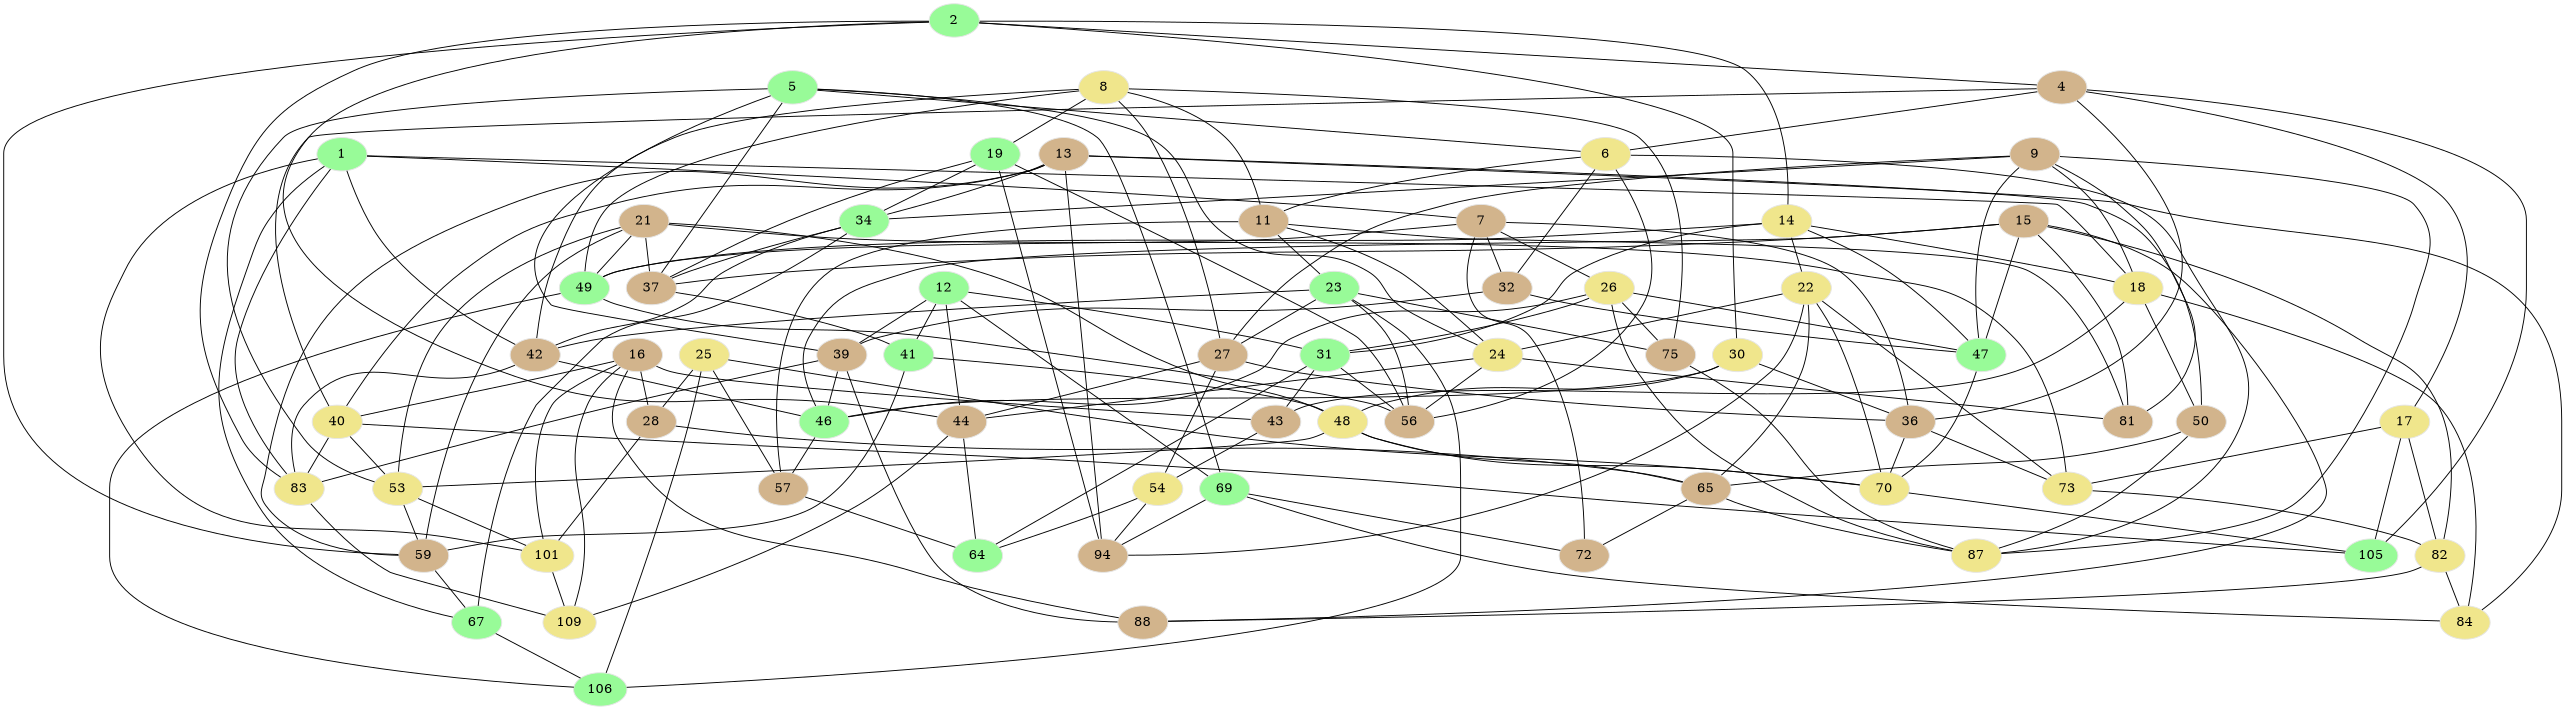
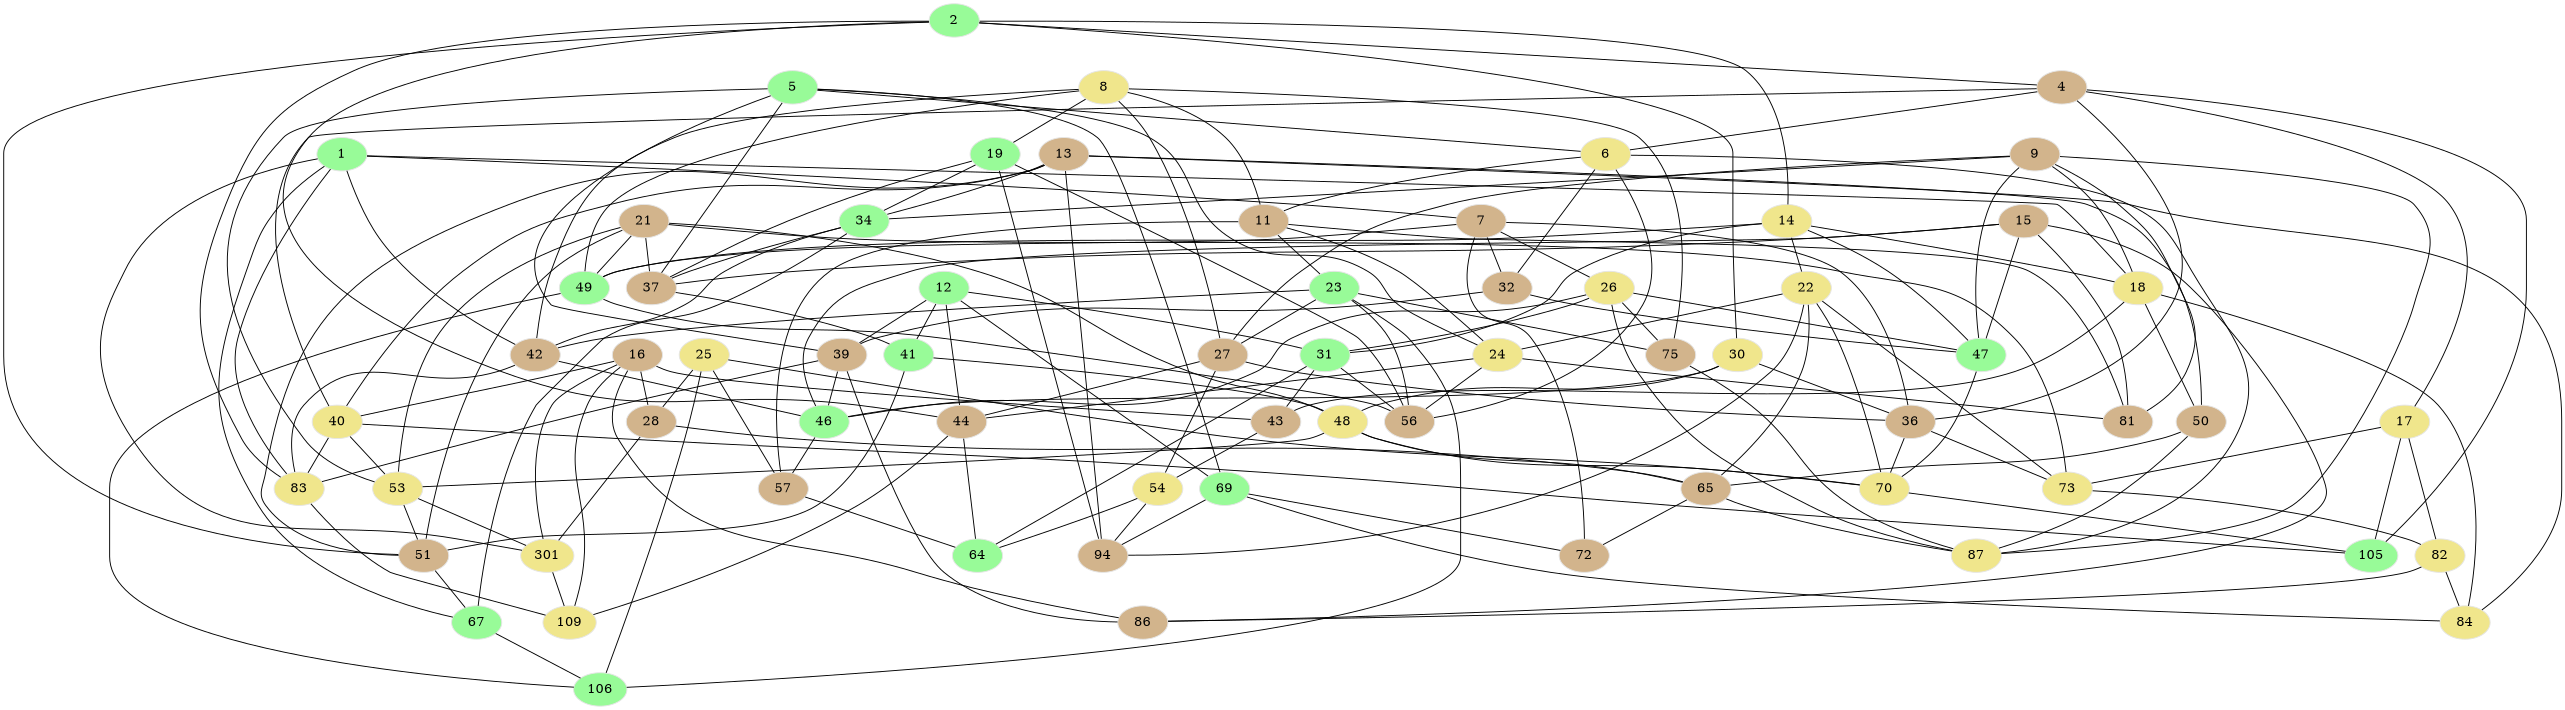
edge "15" -- "82": removed
node "59": label "59" -> "51"
node "101": label "101" -> "301"
node "88": label "88" -> "86"
